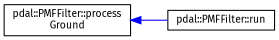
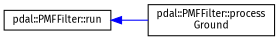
edge "pdal::PMFFilter::run" -> "pdal::PMFFilter::process Ground": reversed
